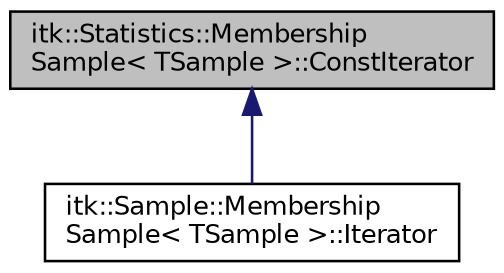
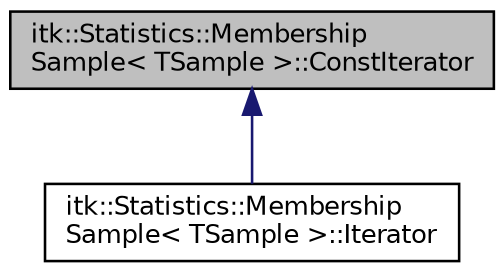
node "itk::Sample::Membership Sample< TSample >::Iterator": label "itk::Sample::Membership Sample< TSample >::Iterator" -> "itk::Statistics::Membership Sample< TSample >::Iterator"
